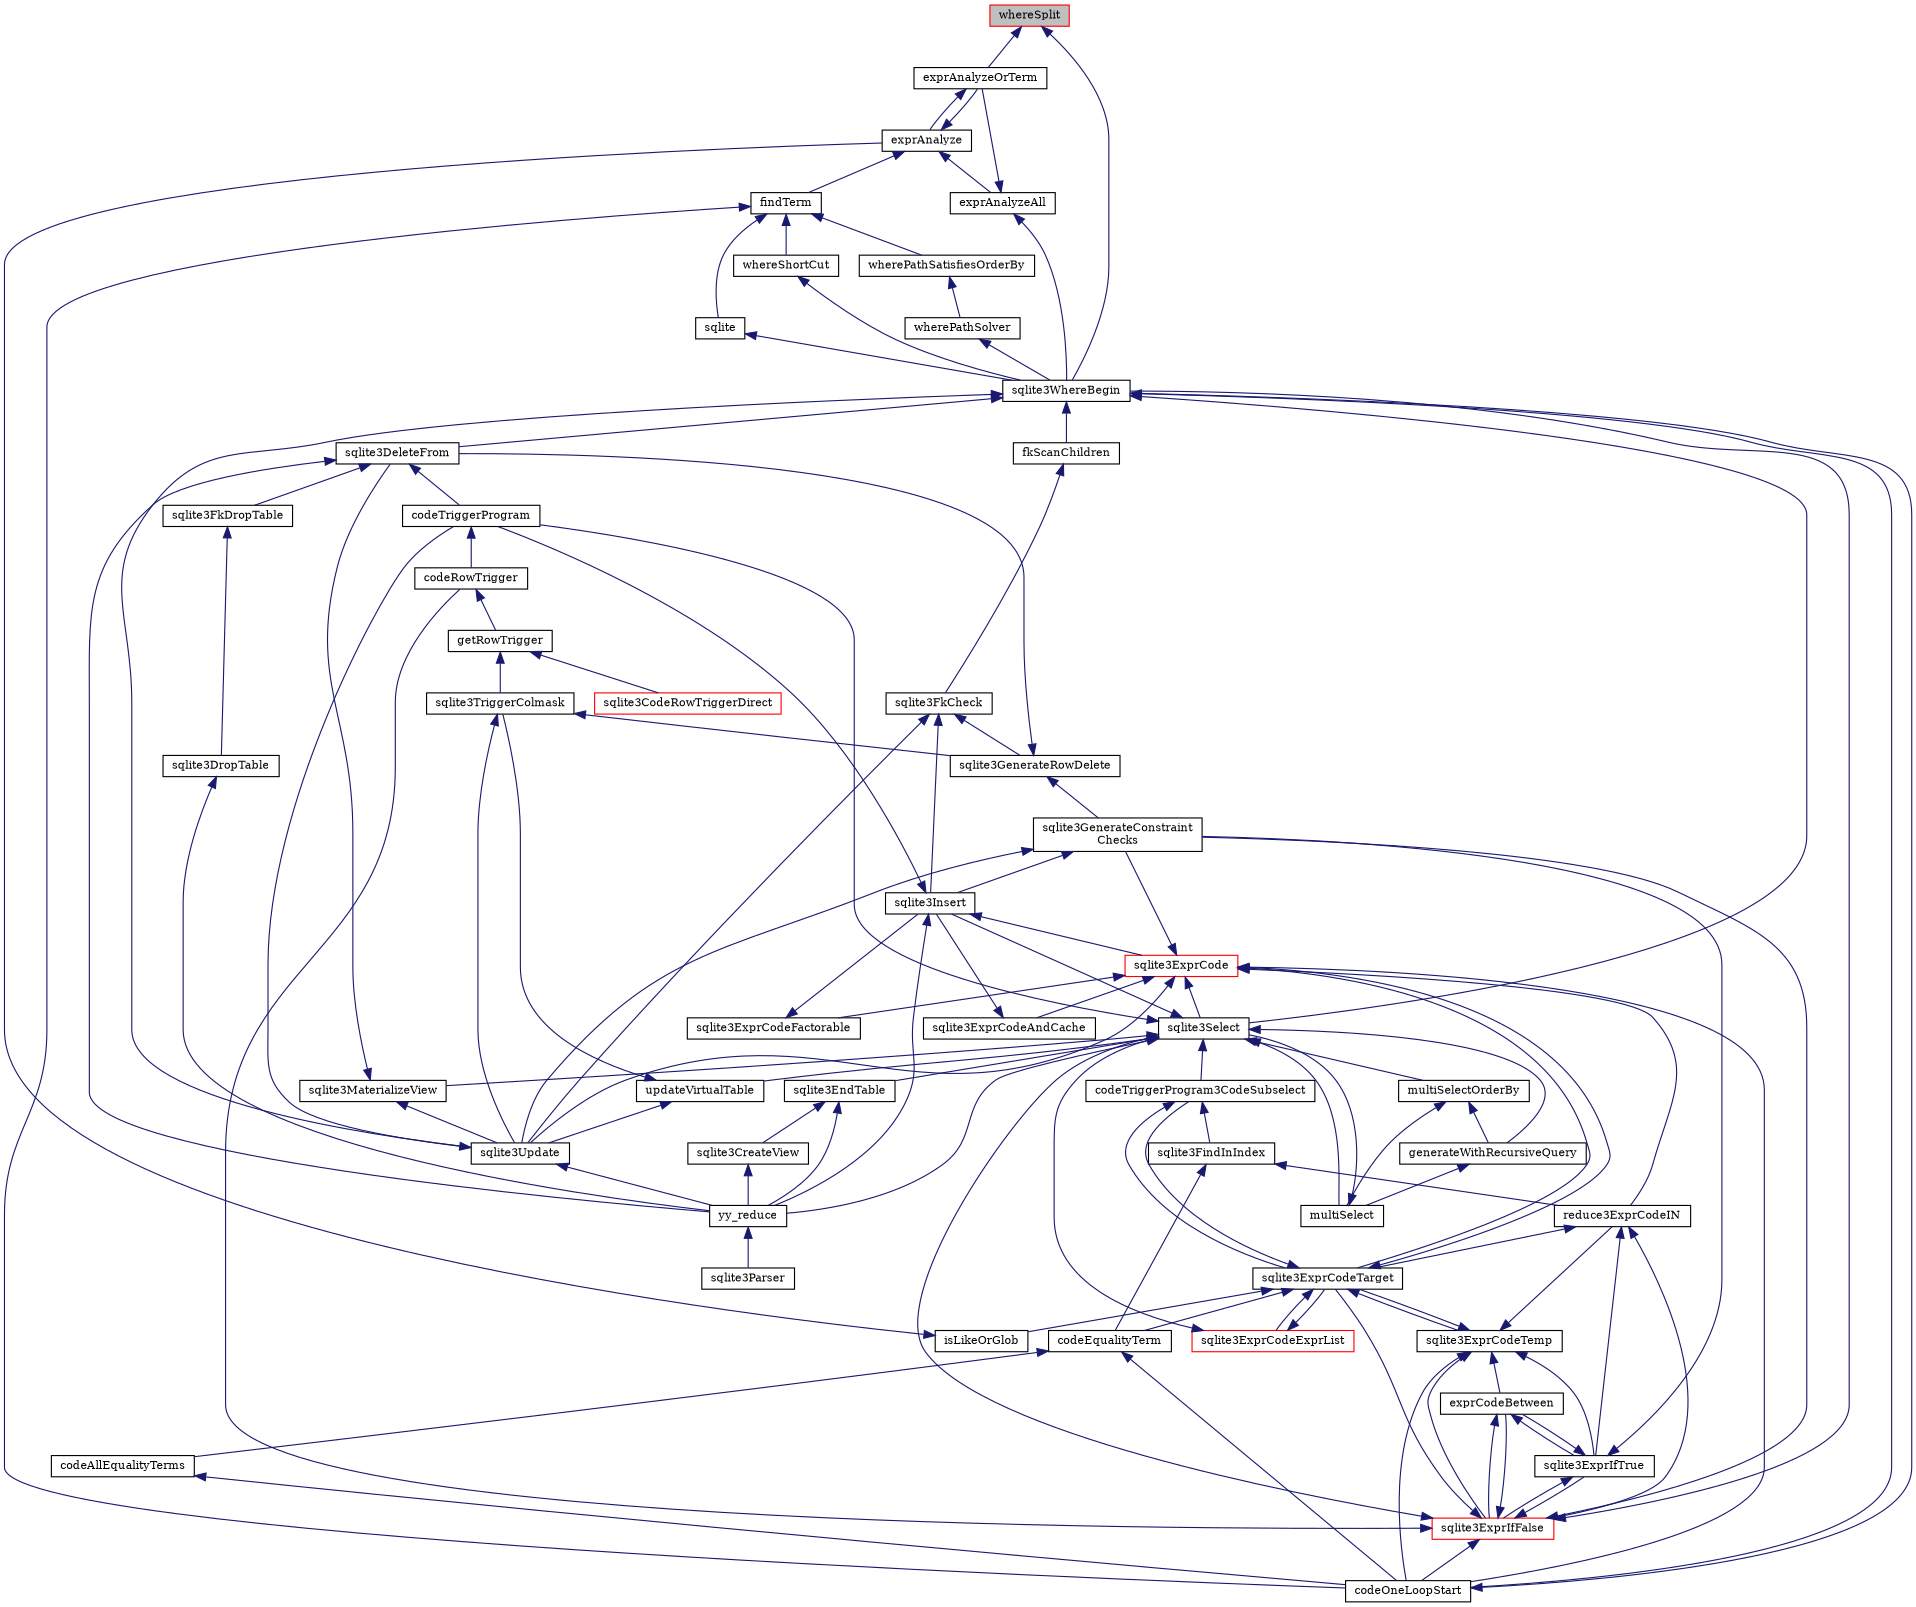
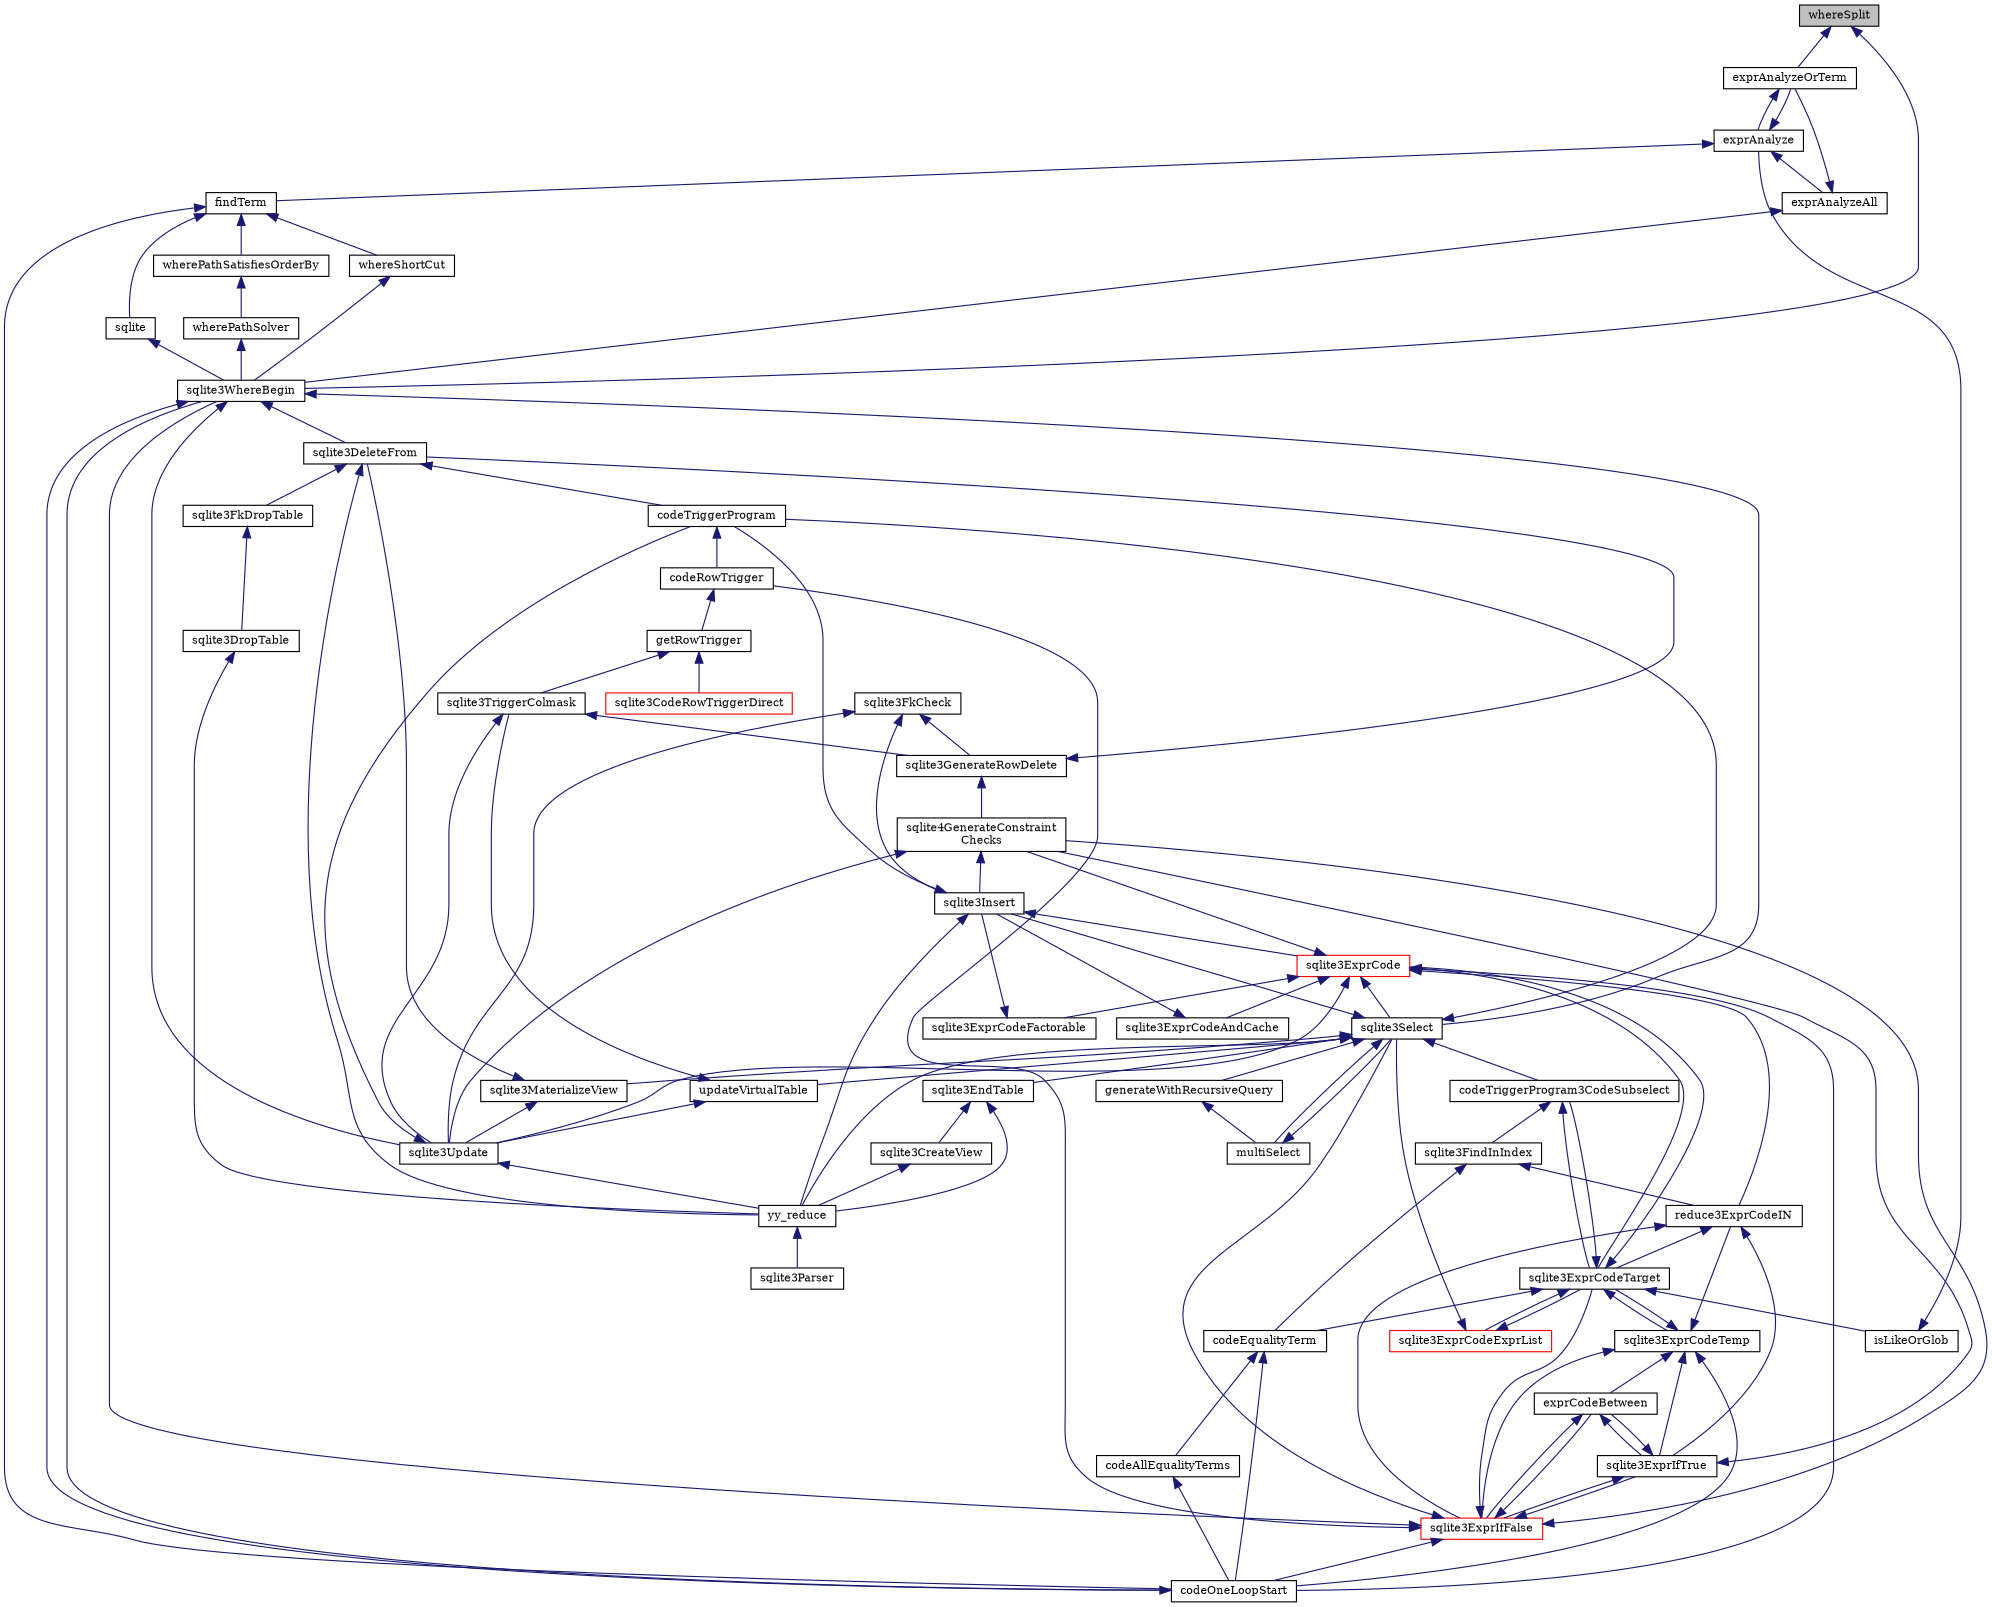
node "whereSplit": color red -> black
node "fkScanChildren": removed
node "sqlite3GenerateConstraint Checks": label "sqlite3GenerateConstraint Checks" -> "sqlite4GenerateConstraint Checks"
node "multiSelectOrderBy": removed
